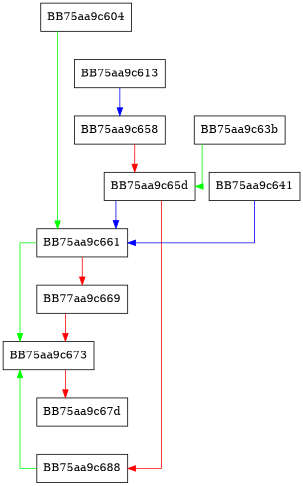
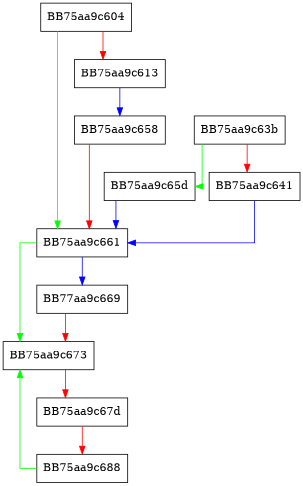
edge "BB75aa9c604" -> "BB75aa9c613": added
edge "BB75aa9c658" -> "BB75aa9c65d": now "BB75aa9c658" -> "BB75aa9c661"
edge "BB75aa9c63b" -> "BB75aa9c641": added
edge "BB75aa9c661" -> "BB77aa9c669": color red -> blue
edge "BB75aa9c65d" -> "BB75aa9c688": now "BB75aa9c67d" -> "BB75aa9c688"
